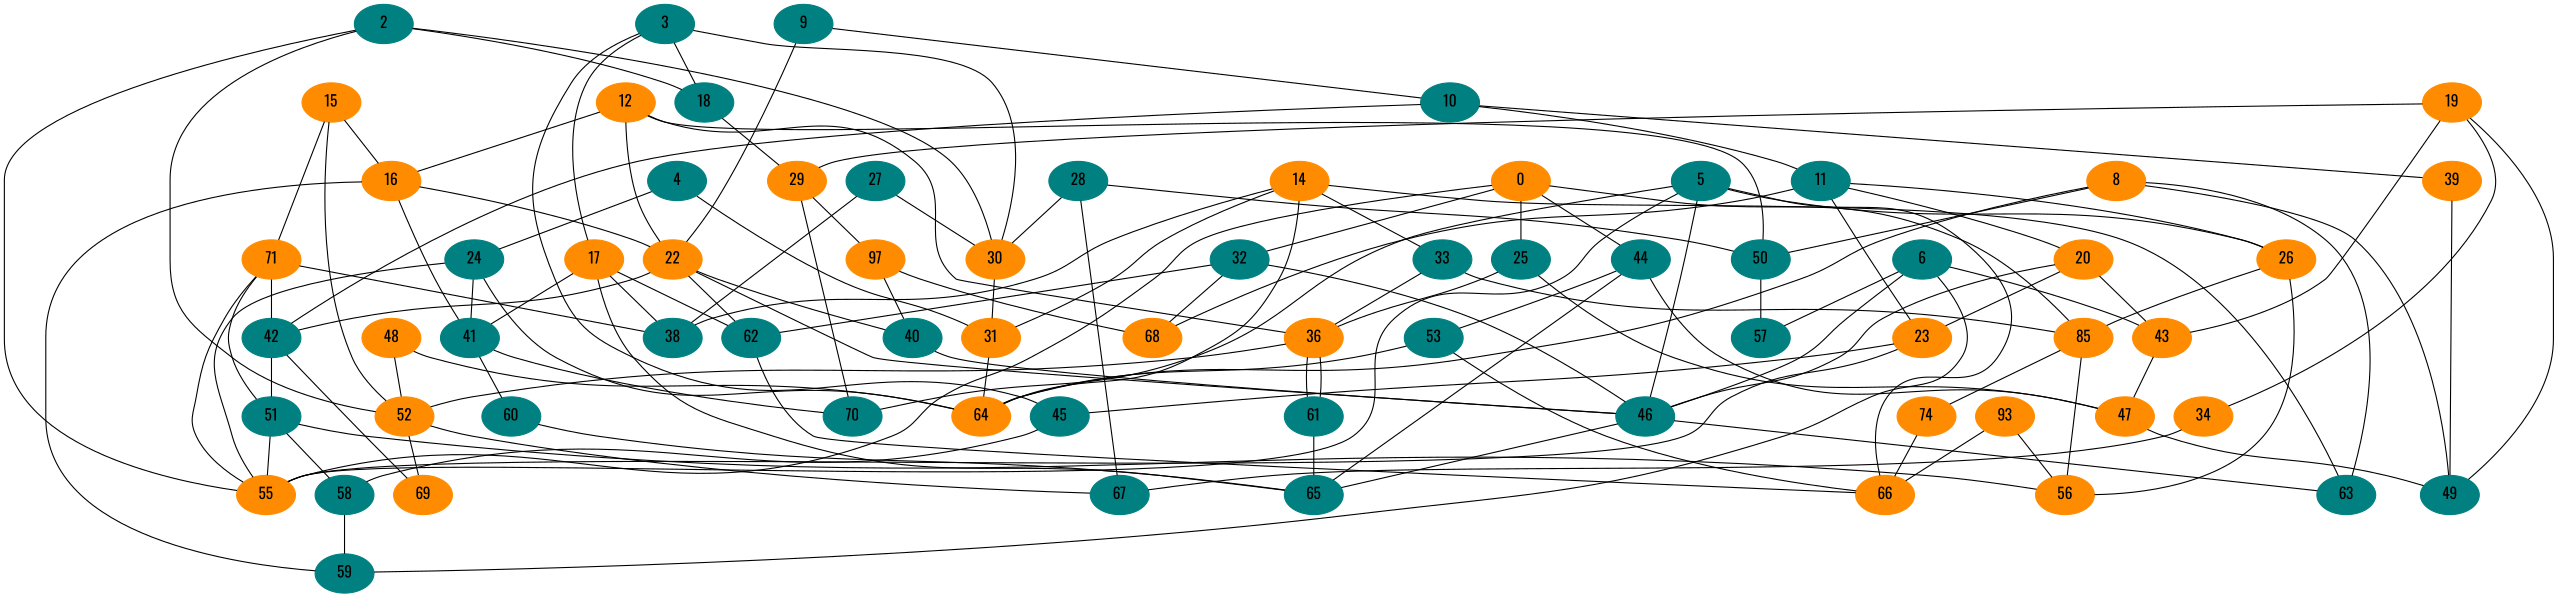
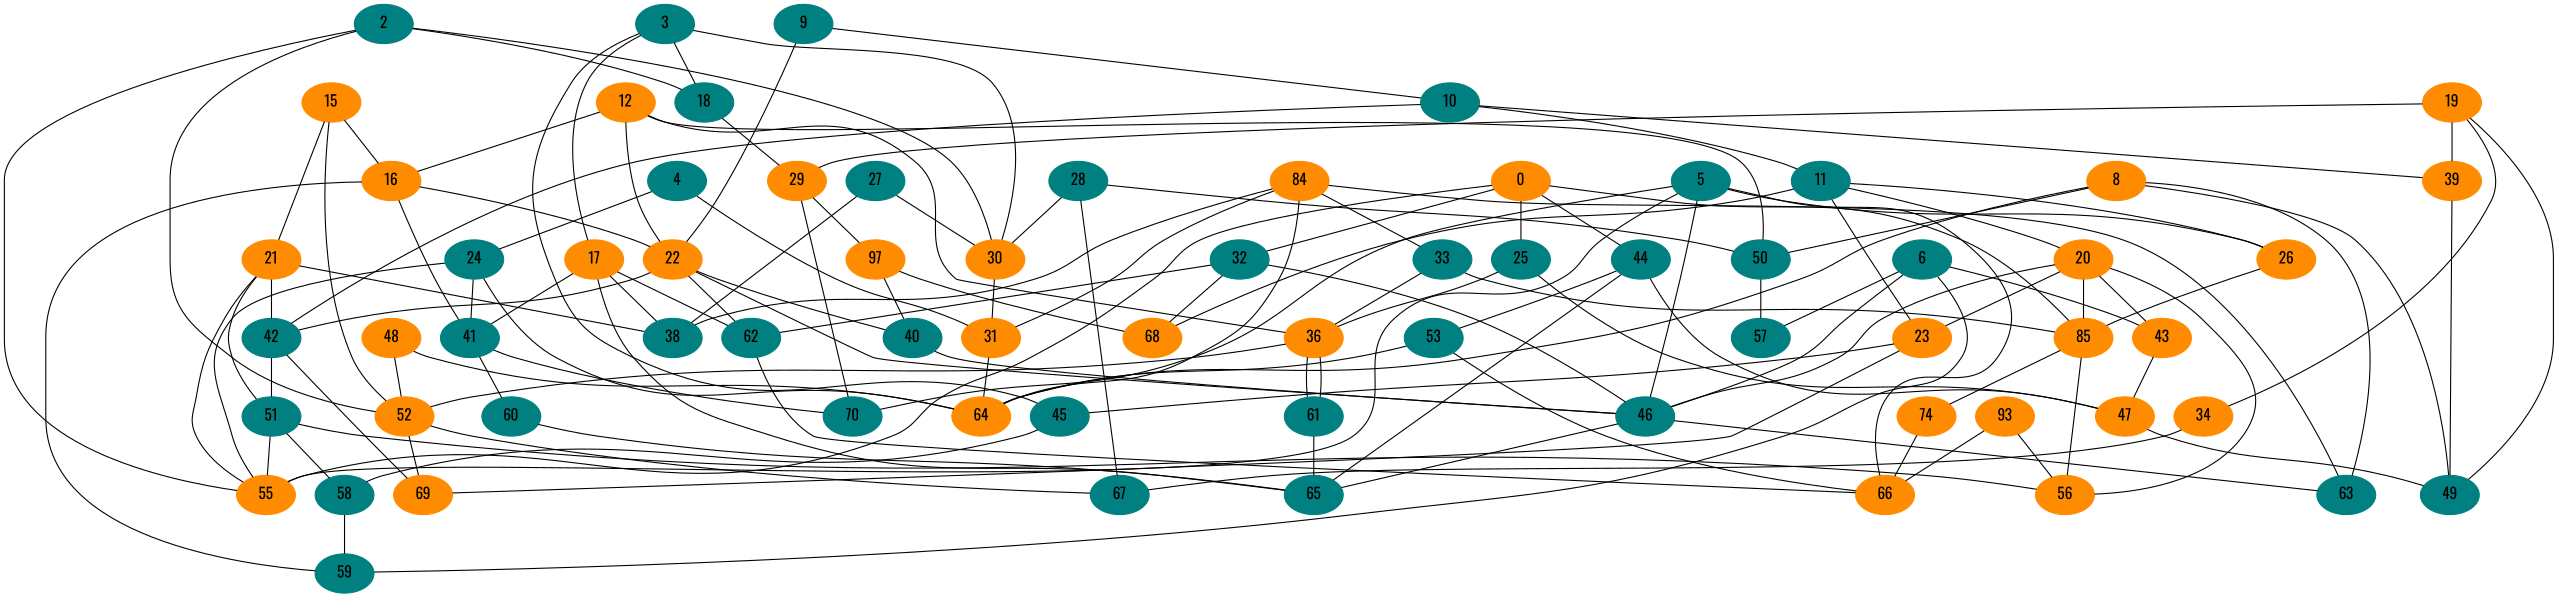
node "14": label "14" -> "84"
edge "19" -- "43": now "19" -- "39"
node "71": label "71" -> "21"
edge "20" -- "85": added
edge "26" -- "56": now "20" -- "56"
edge "23" -- "55": now "23" -- "69"
